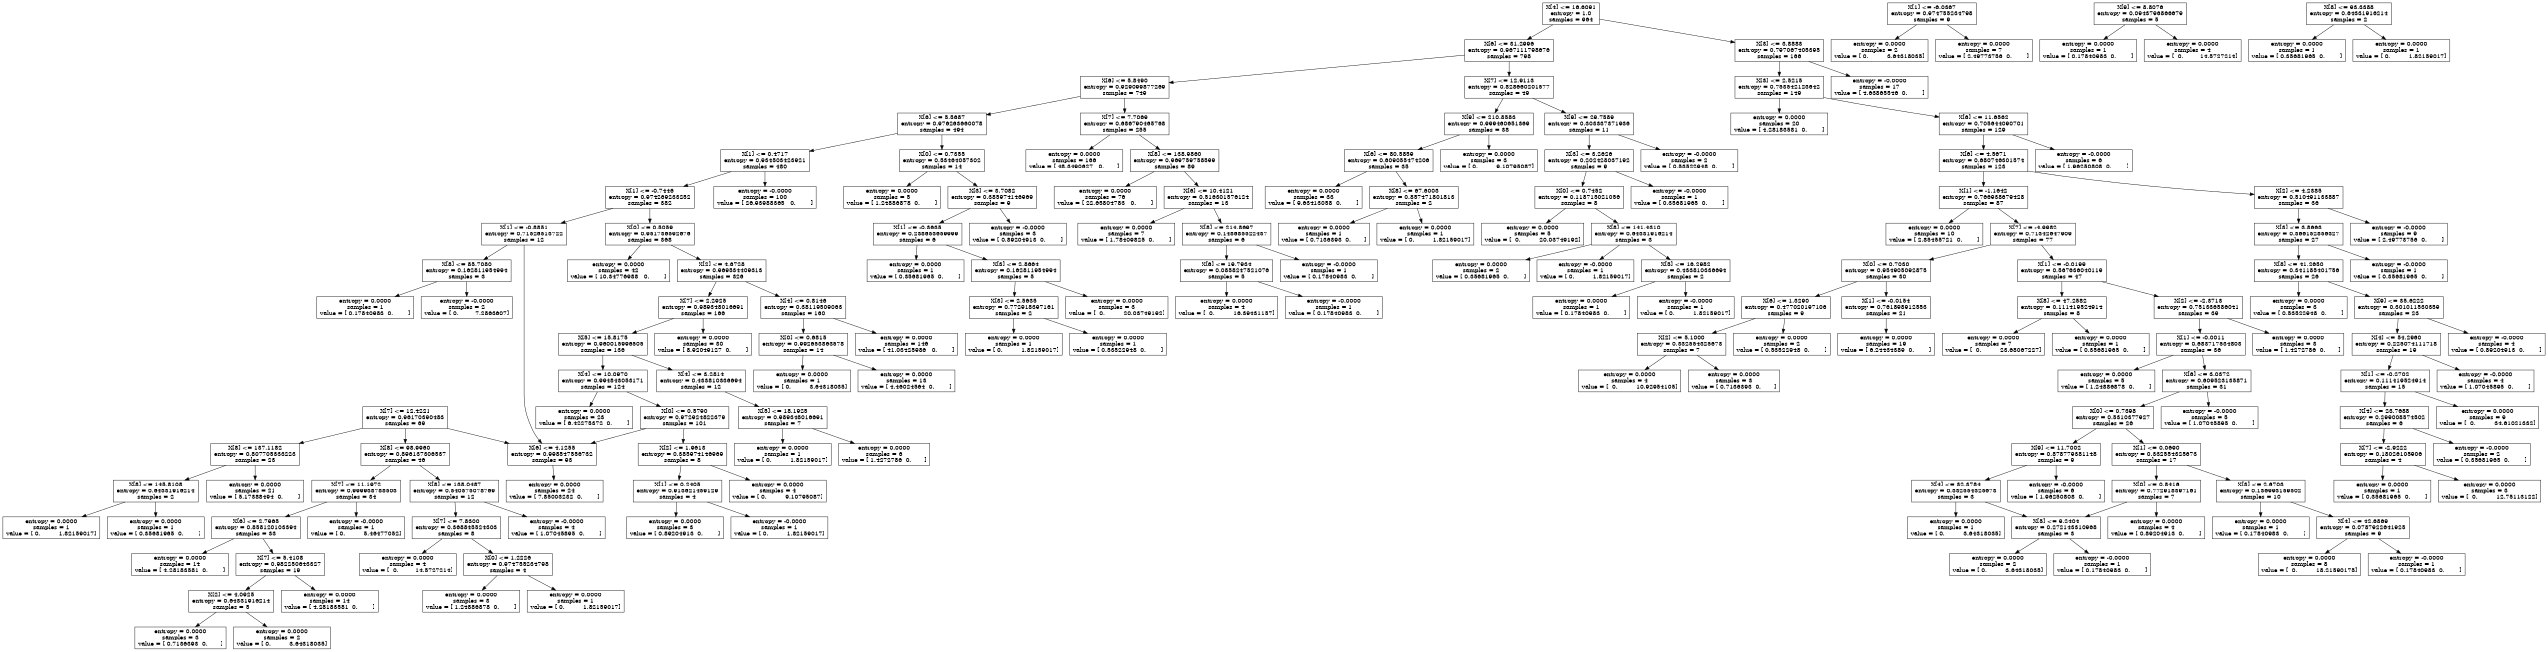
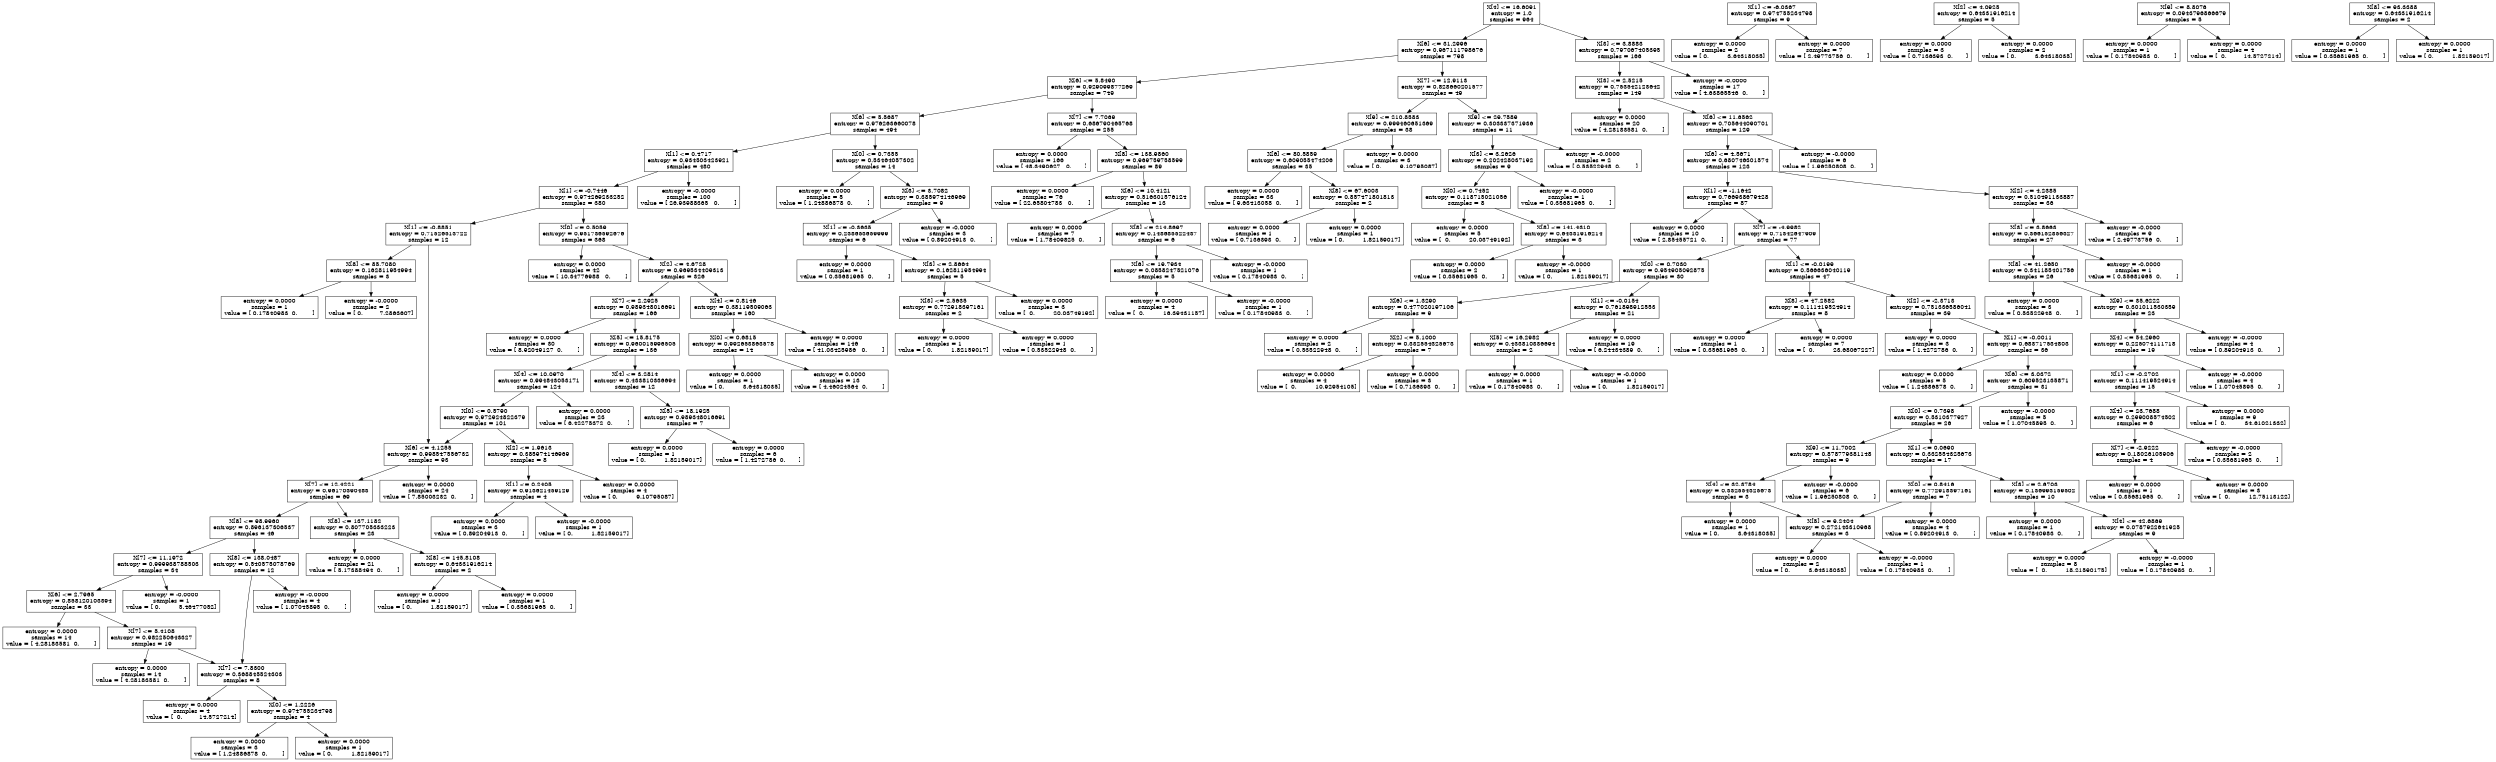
node "X[1] <= -0.7446 entropy = 0.974269233252 samples = 382": label "X[1] <= -0.7446 entropy = 0.974269233252 samples = 382" -> "X[1] <= -0.7446 entropy = 0.974269233252 samples = 380"
edge "X[8] <= 141.4310 entropy = 0.64331916214 samples = 3" -> "X[5] <= 16.2982 entropy = 0.433810336694 samples = 2": now "X[1] <= -0.0154 entropy = 0.761898912553 samples = 21" -> "X[5] <= 16.2982 entropy = 0.433810336694 samples = 2"
node "X[1] <= -0.0199 entropy = 0.567636040119 samples = 47": label "X[1] <= -0.0199 entropy = 0.567636040119 samples = 47" -> "X[1] <= -0.0199 entropy = 0.566636040119 samples = 47"
edge "X[7] <= 12.4221 entropy = 0.96170390483 samples = 69" -> "X[6] <= 4.1255 entropy = 0.998547556732 samples = 93": reversed
edge "X[7] <= 5.4108 entropy = 0.982250643327 samples = 19" -> "X[2] <= 4.0925 entropy = 0.64331916214 samples = 5": now "X[7] <= 5.4108 entropy = 0.982250643327 samples = 19" -> "X[7] <= 7.8300 entropy = 0.368845524303 samples = 8"
